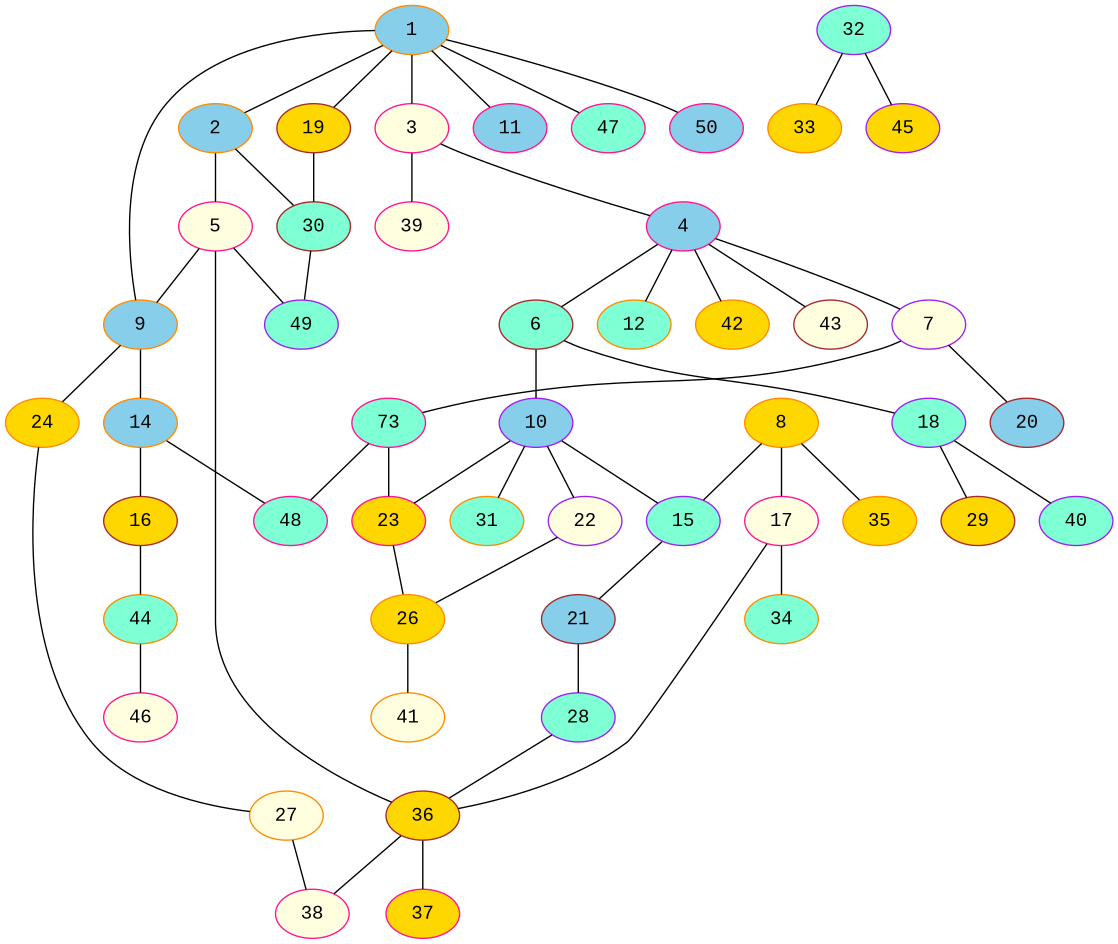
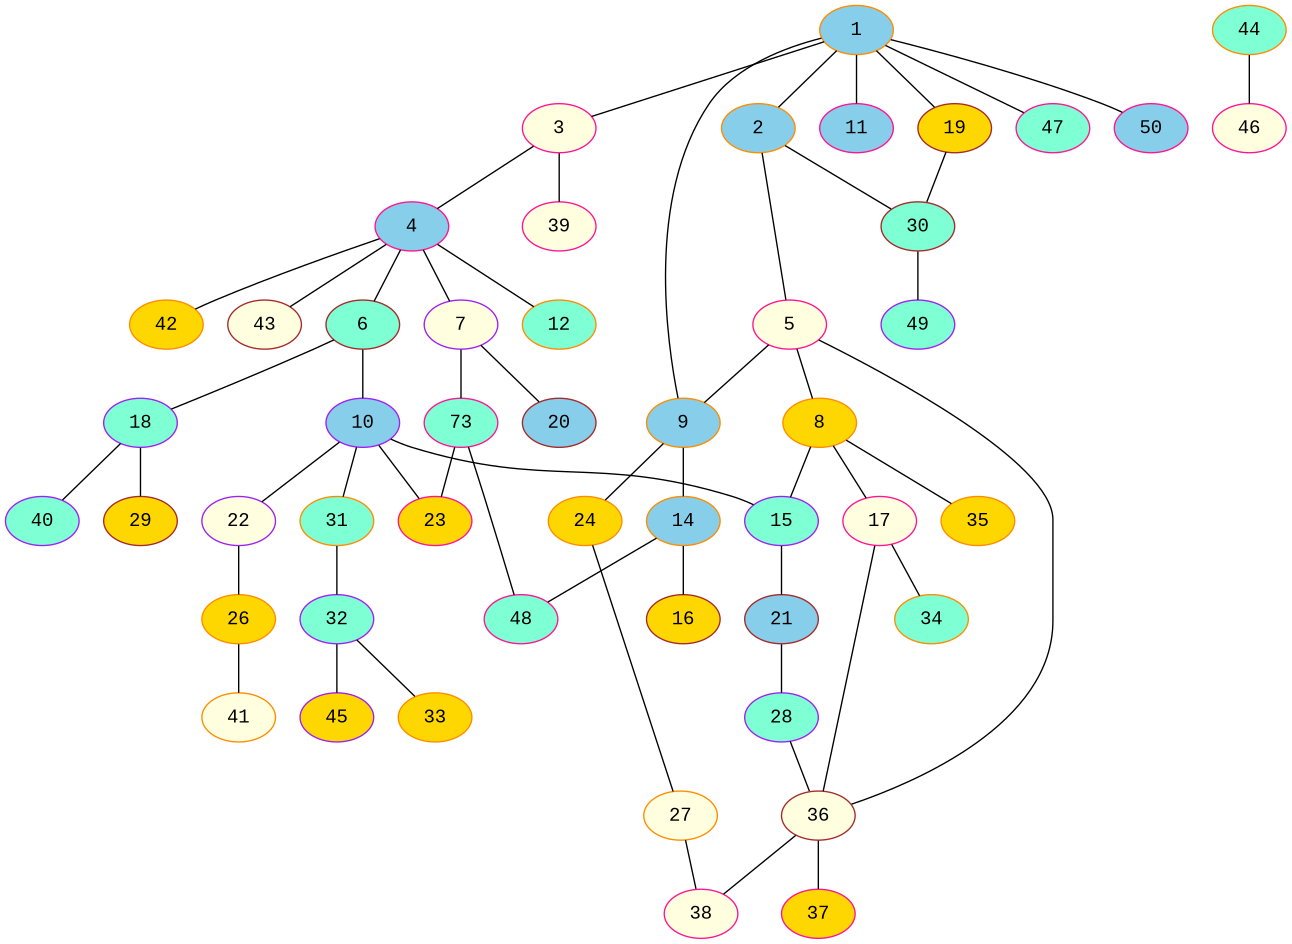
edge "5" -- "49": now "5" -- "8"
edge "16" -- "44": removed
edge "31" -- "32": added
edge "23" -- "26": removed
node "36": fillcolor gold -> lightyellow
